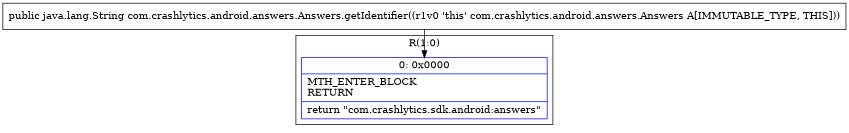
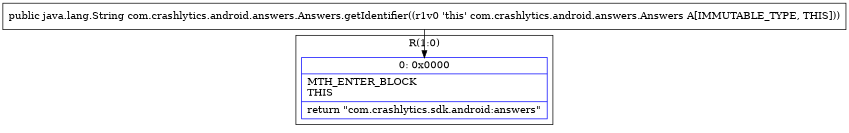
node "0: 0x0000": text "RETURN" -> "THIS"
